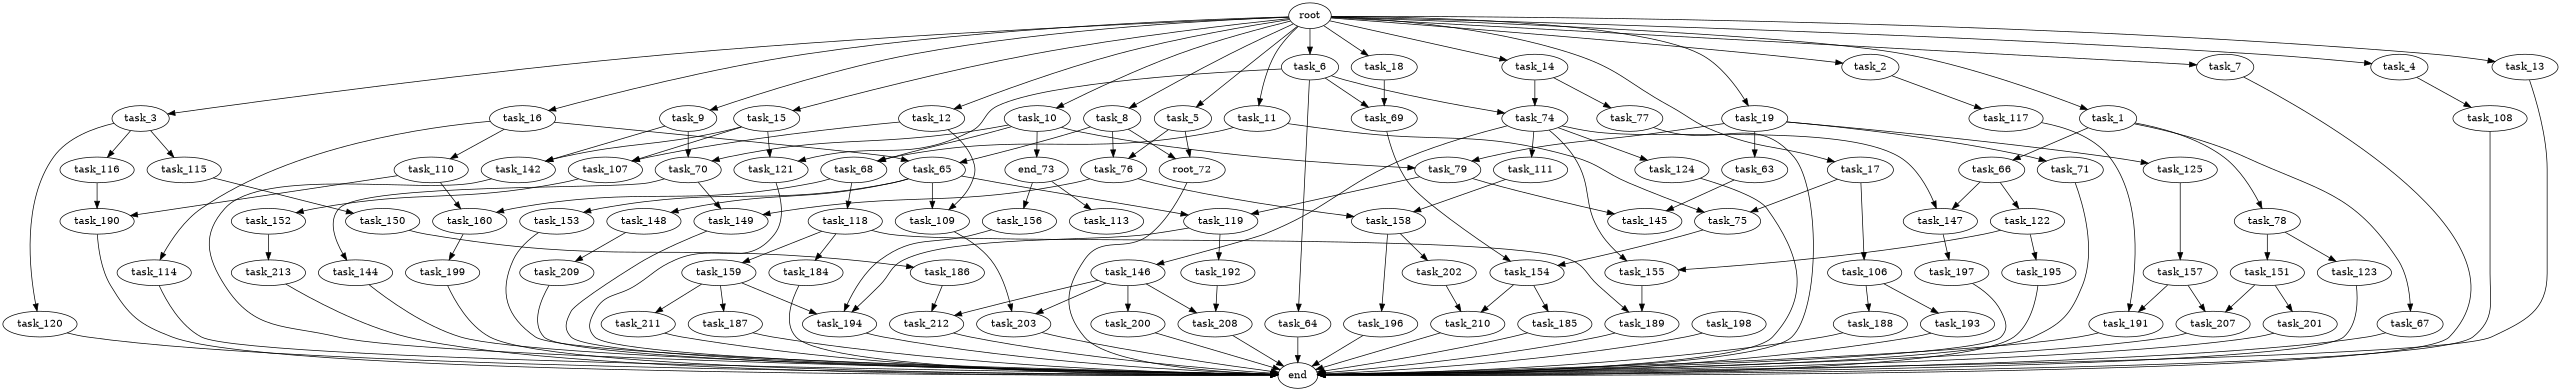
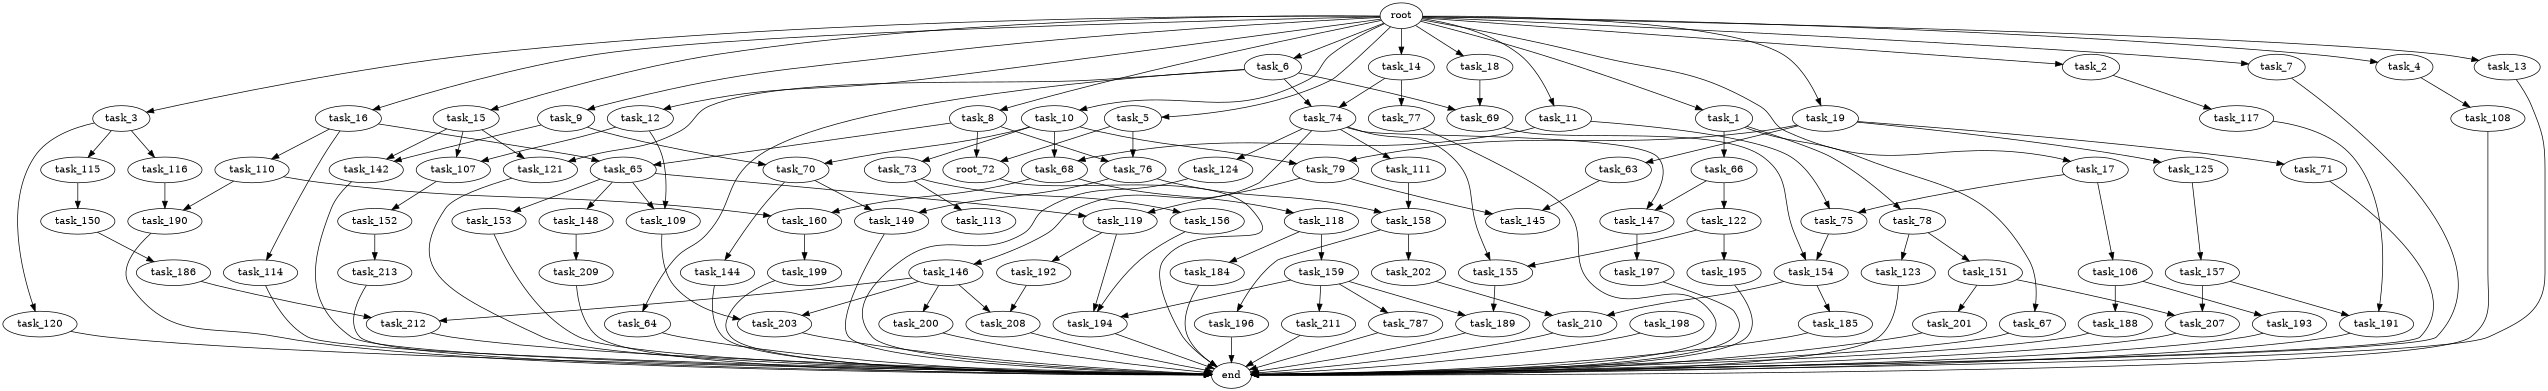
node "end_73": label "end_73" -> "task_73"
edge "task_118" -> "task_189": now "task_159" -> "task_189"
node "task_187": label "task_187" -> "task_787"
